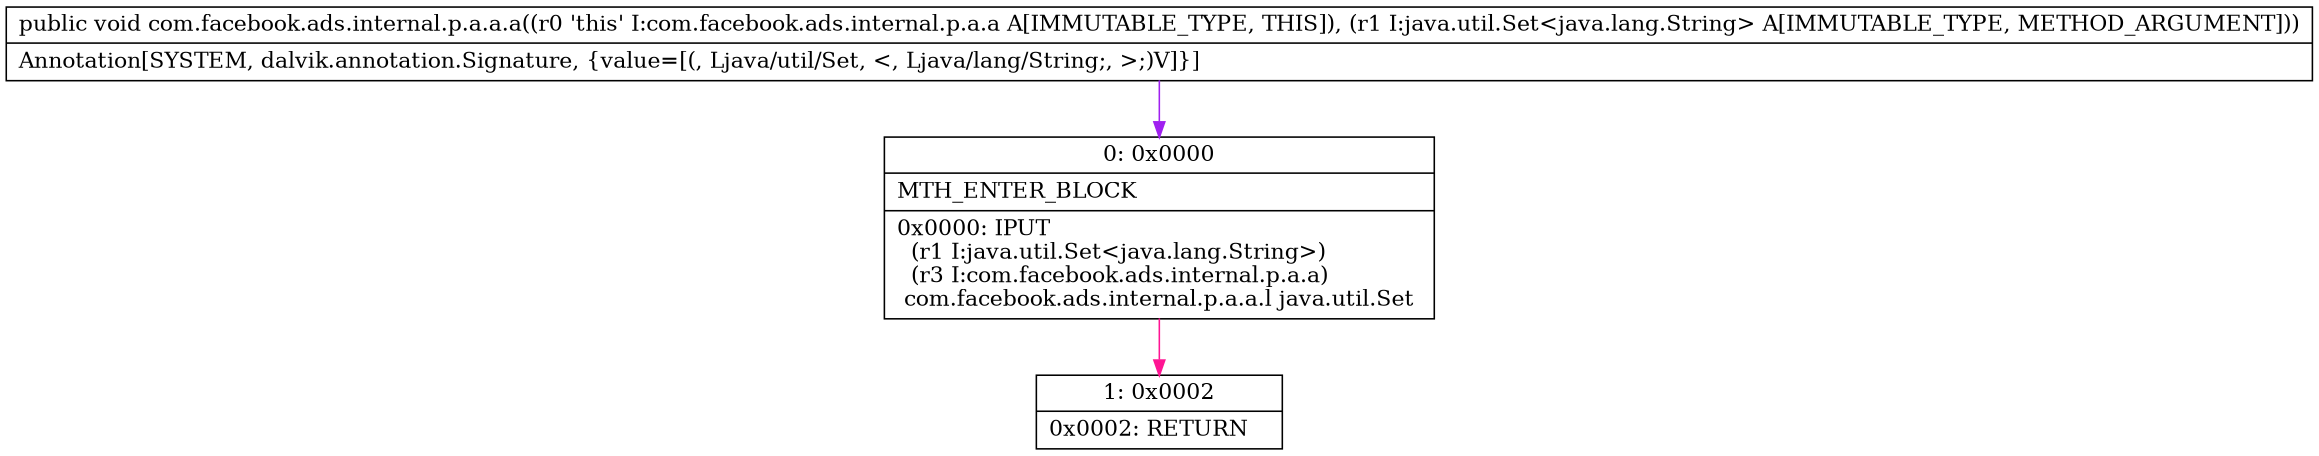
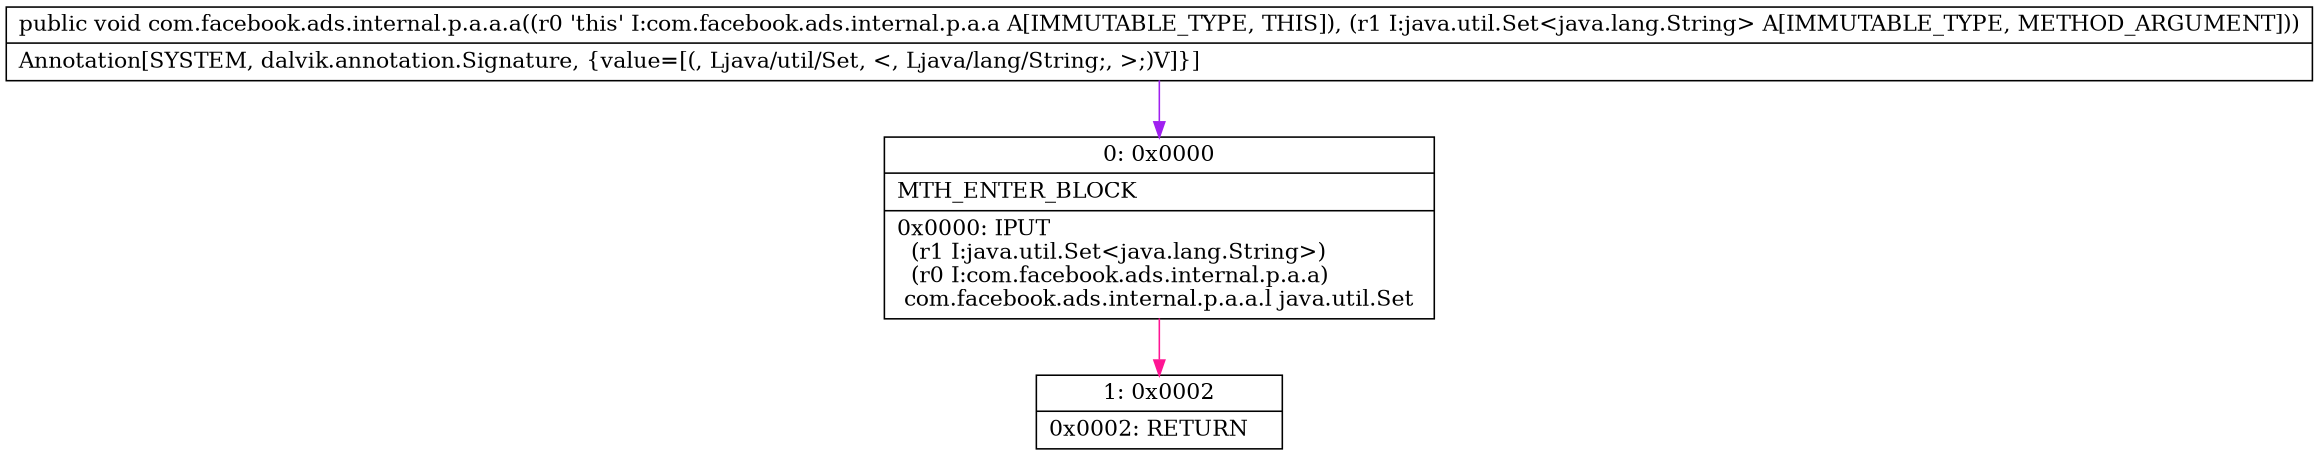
node "0: 0x0000": text "(r3 I:com.facebook.ads.internal.p.a.a)" -> "(r0 I:com.facebook.ads.internal.p.a.a)"
